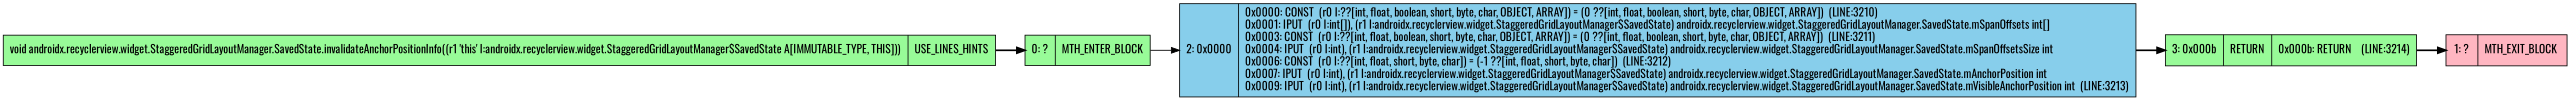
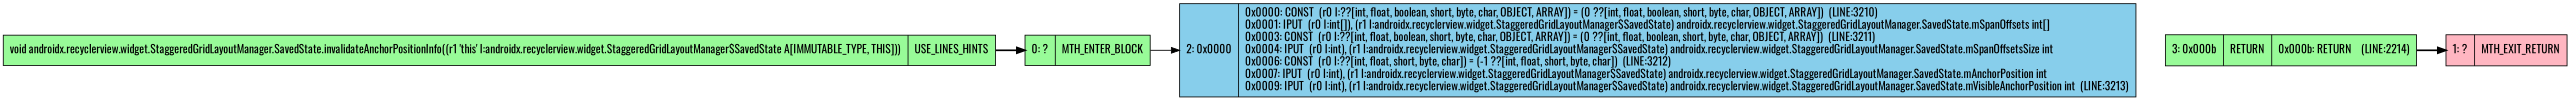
edge "2: 0x0000" -> "3: 0x000b": removed
node "3: 0x000b": text "0x000b: RETURN    (LINE:3214)" -> "0x000b: RETURN    (LINE:2214)"
node "1: ?": text "MTH_EXIT_BLOCK" -> "MTH_EXIT_RETURN"
